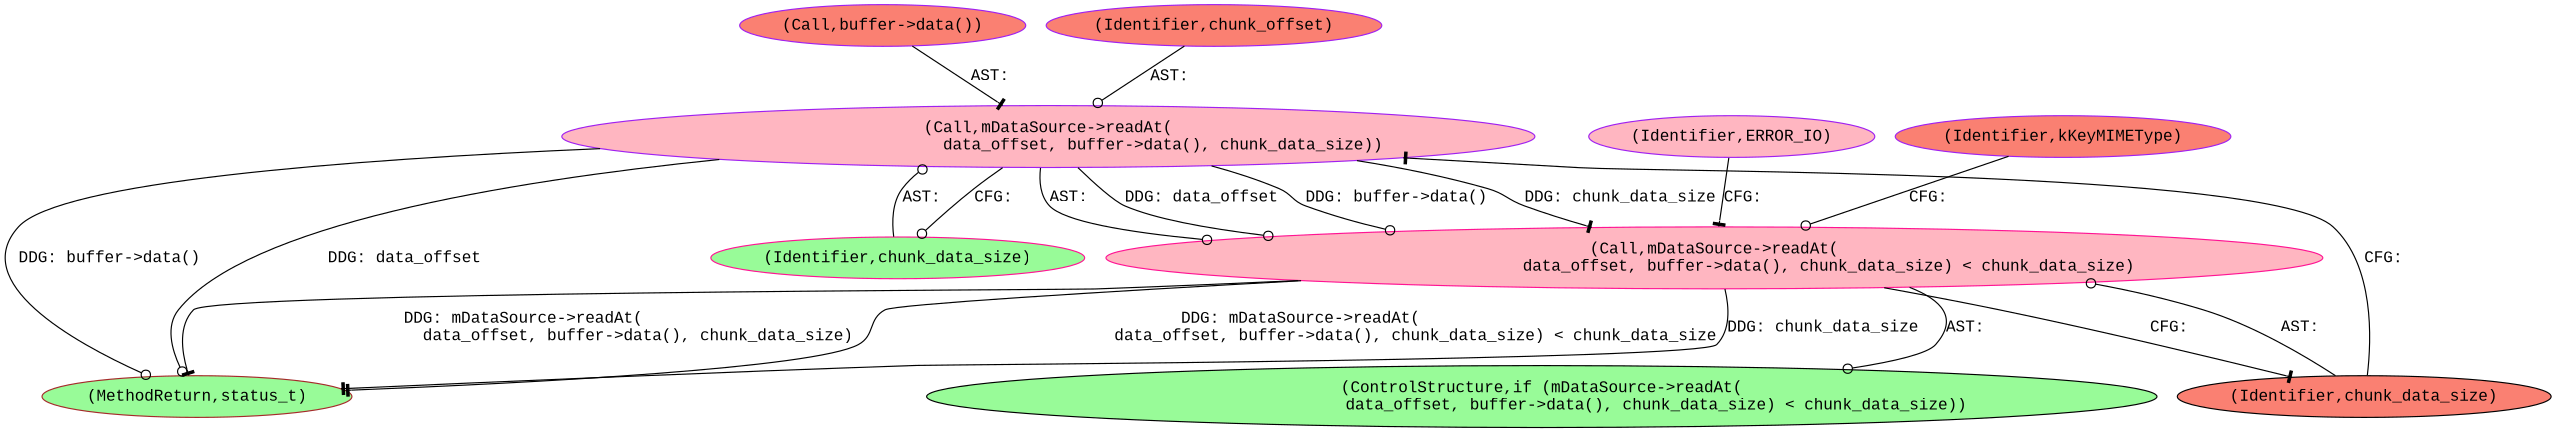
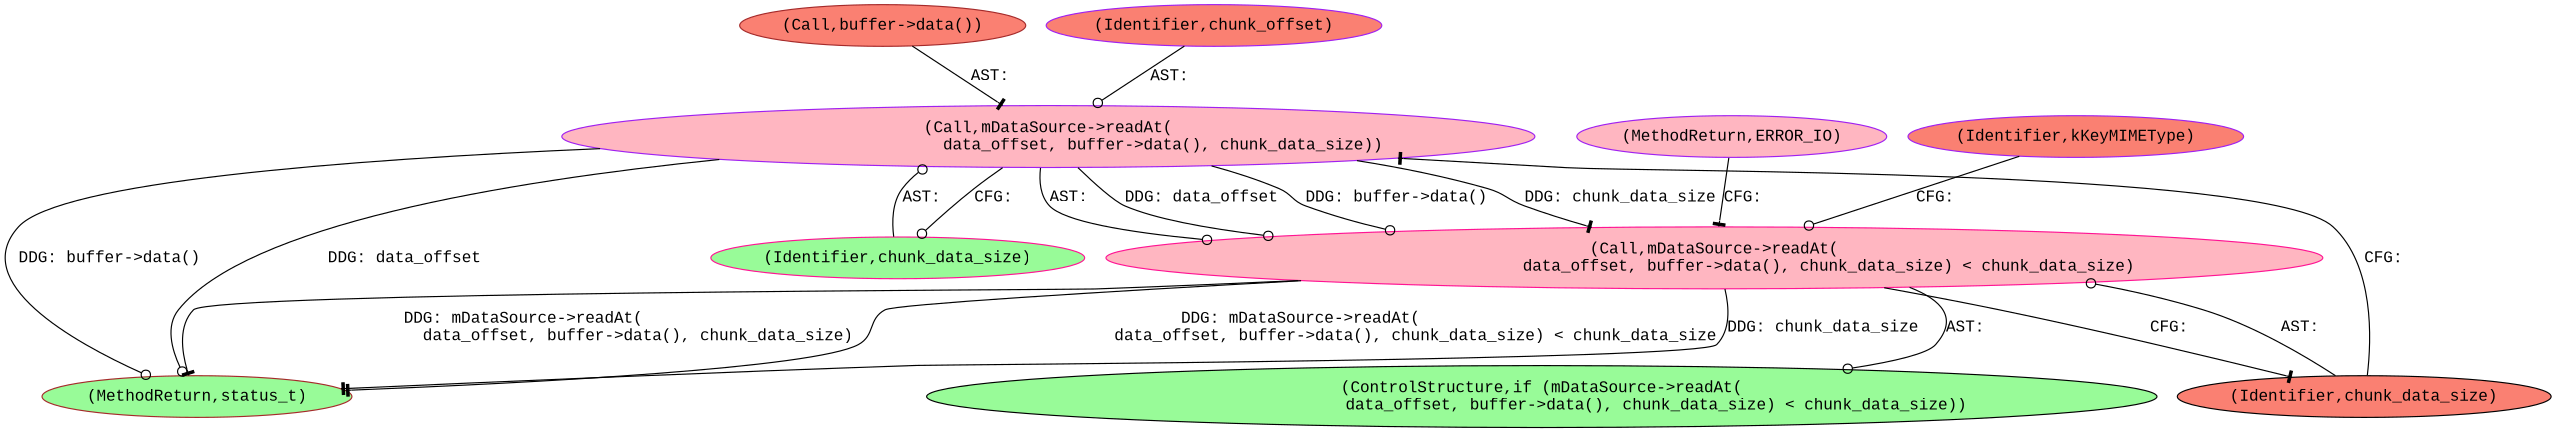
node "(Call,buffer->data())": color purple -> brown
node "(Identifier,ERROR_IO)": label "(Identifier,ERROR_IO)" -> "(MethodReturn,ERROR_IO)"
